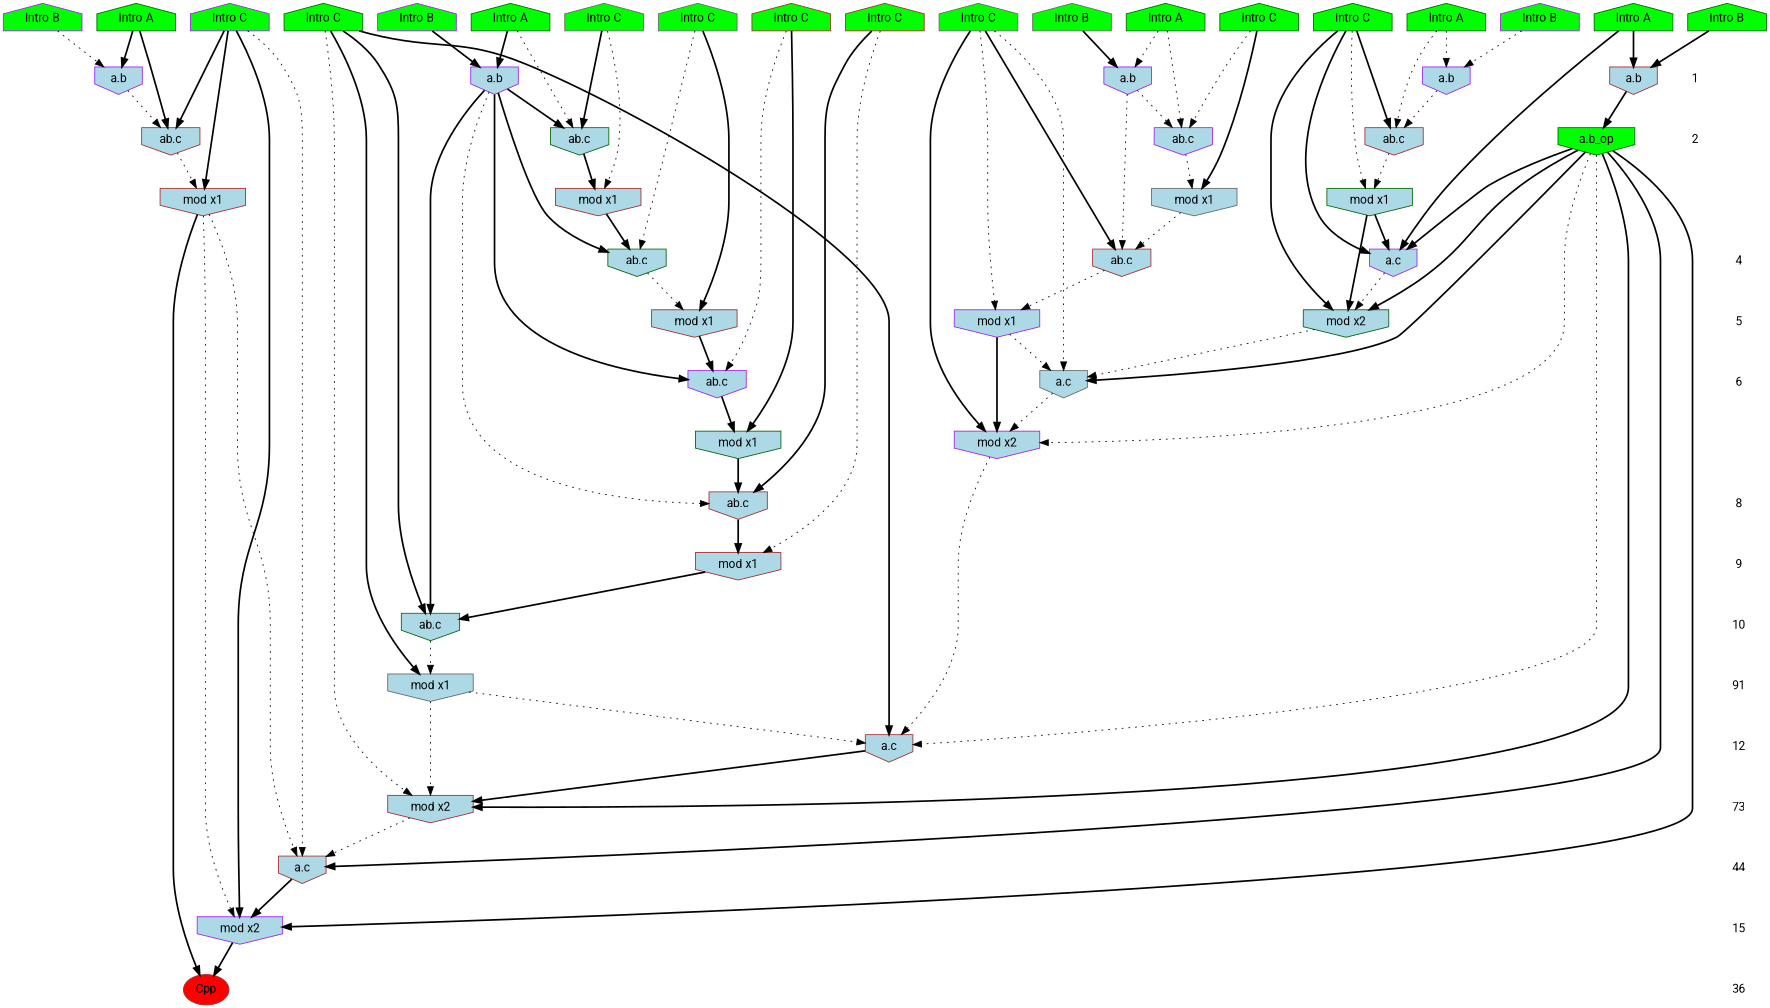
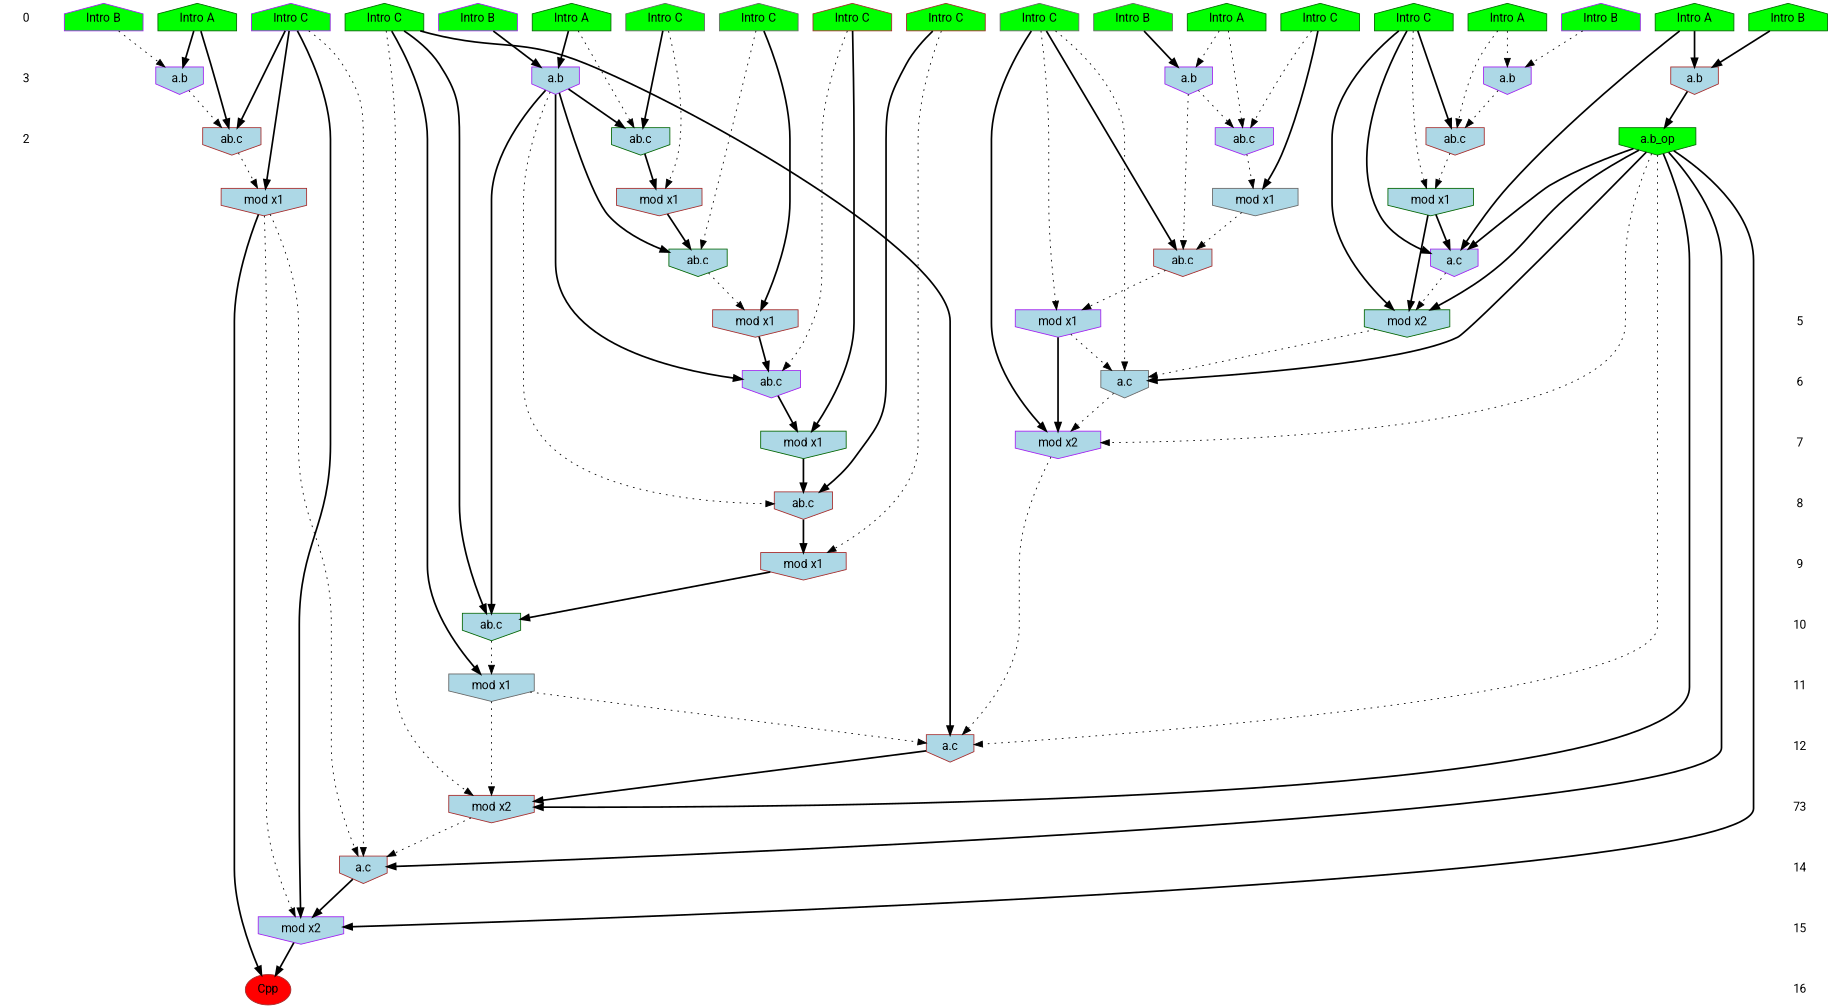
node "0": added
node "1": label "1" -> "3"
node "4": removed
node "7": added
node "91": label "91" -> "11"
node "44": label "44" -> "14"
node "36": label "36" -> "16"
